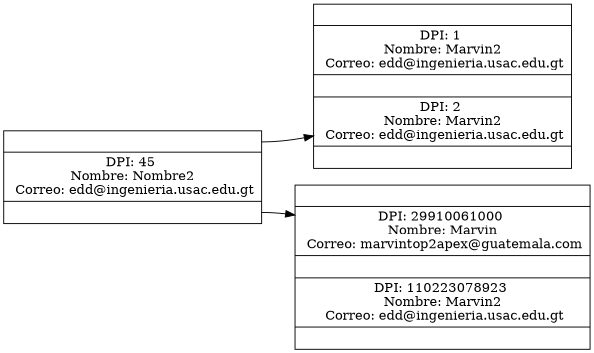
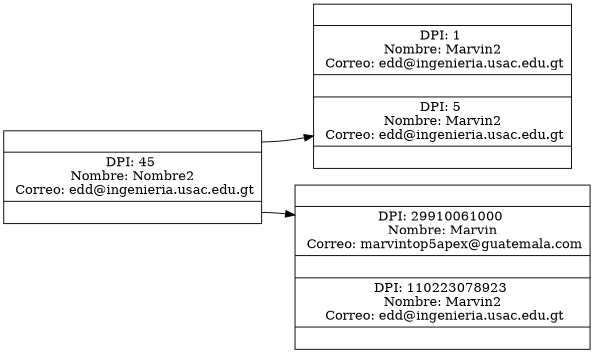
node "DPI: 1": text "DPI: 2" -> "DPI: 5"
node "DPI: 29910061000": text "Correo: marvintop2apex@guatemala.com" -> "Correo: marvintop5apex@guatemala.com"
